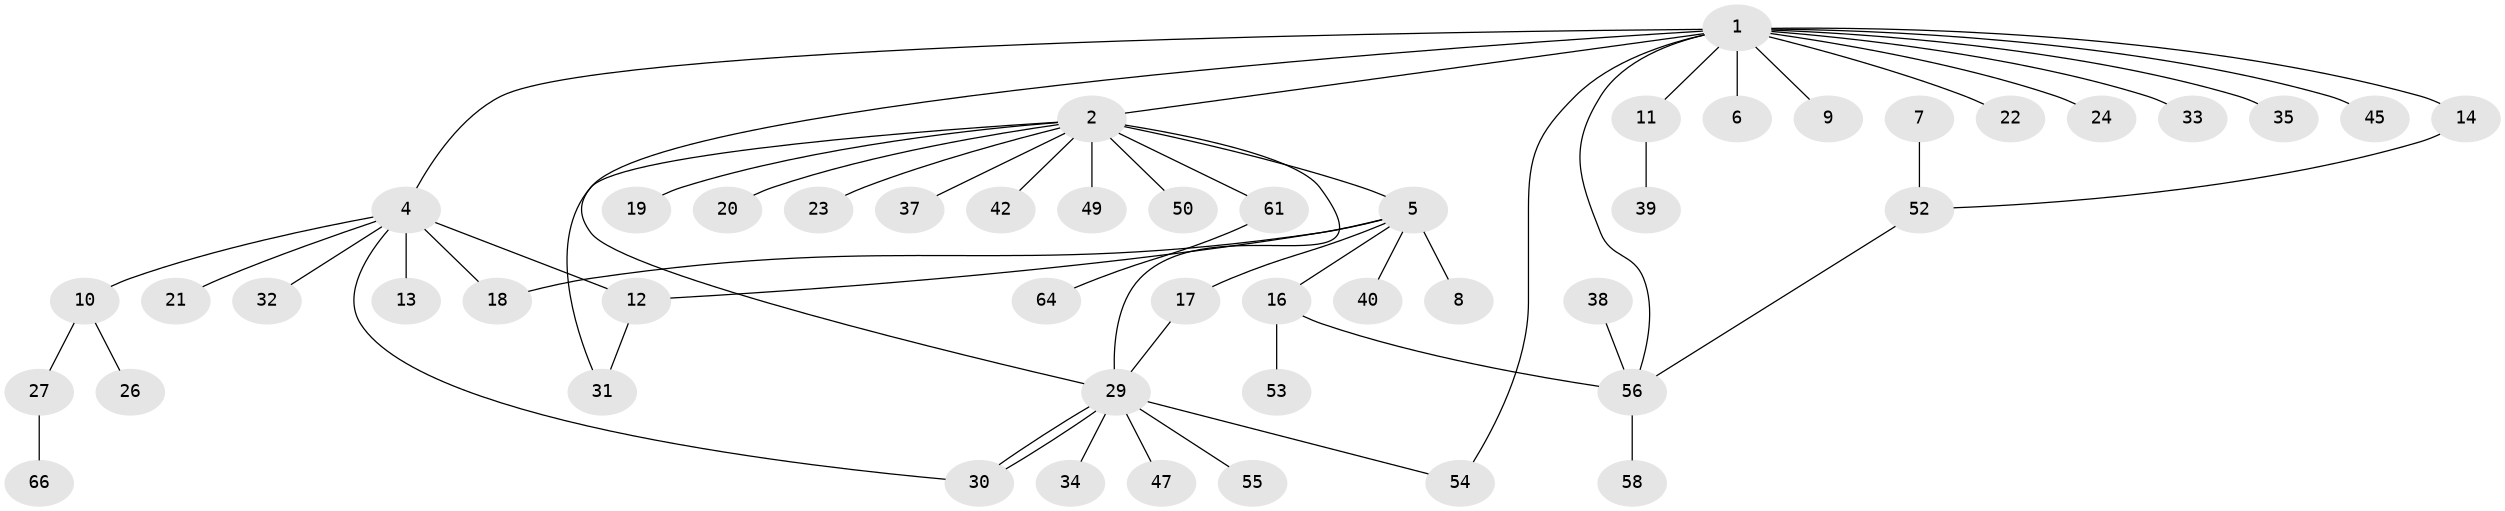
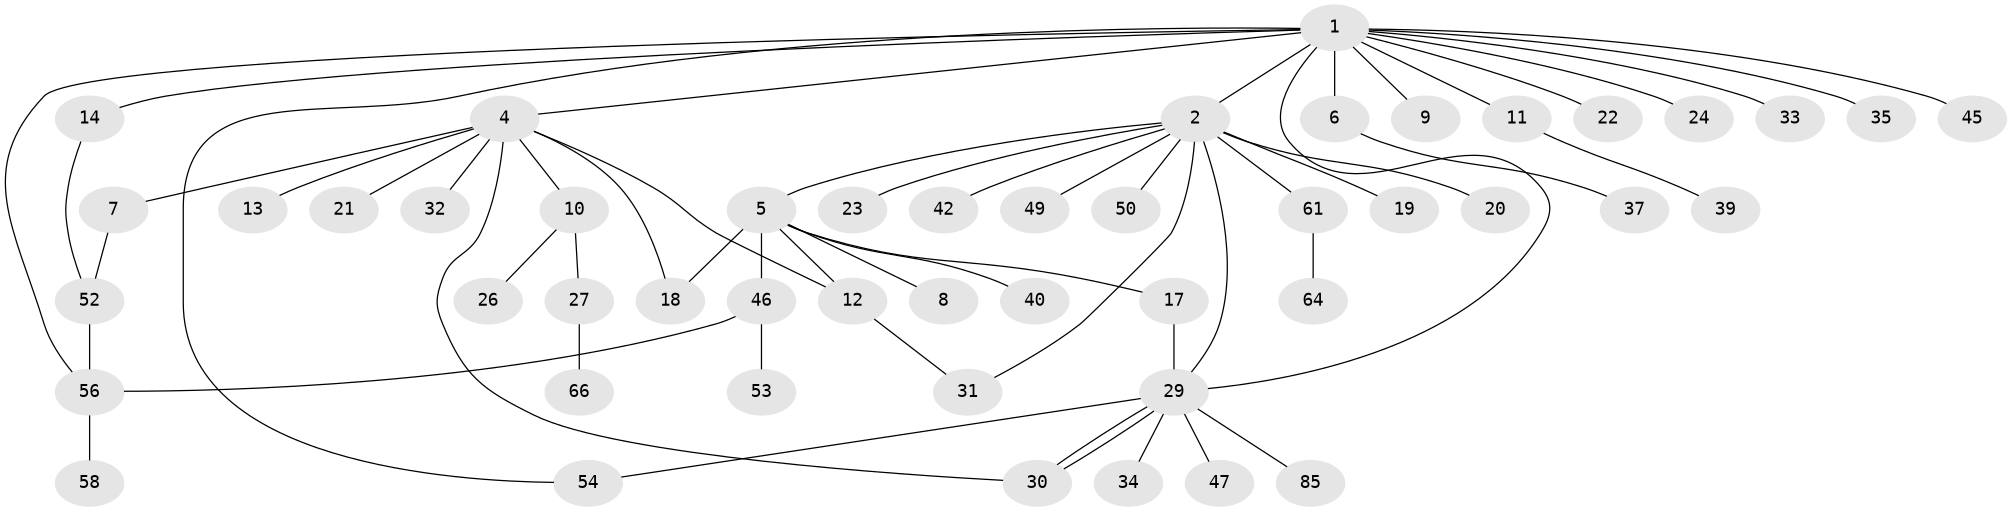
edge "4" -- "7": added
edge "2" -- "37": now "6" -- "37"
node "16": label "16" -> "46"
node "38": removed
node "55": label "55" -> "85"
